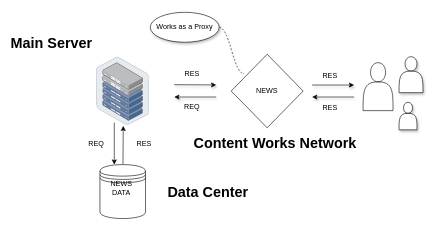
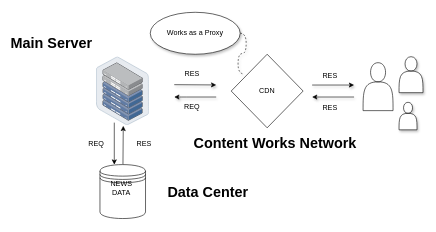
node "Works as a Proxy": size 69x30 -> 90x42
node "NEWS": label "NEWS" -> "CDN"
